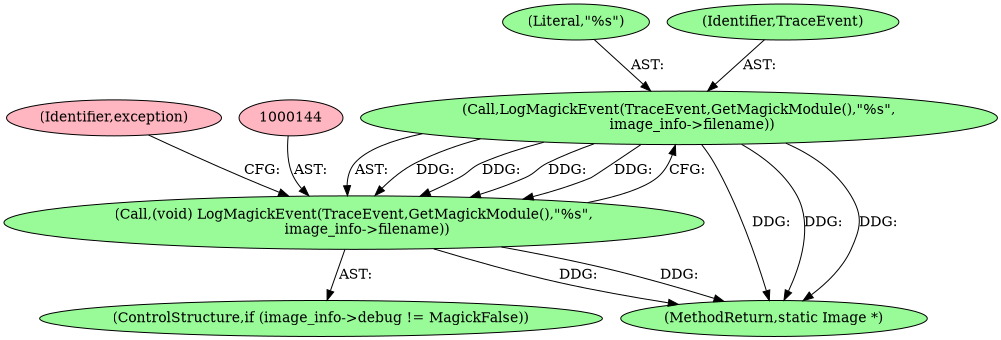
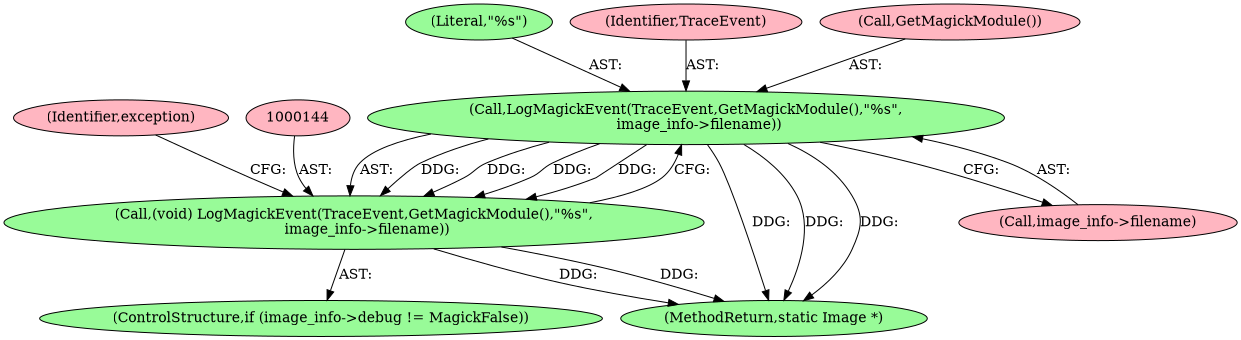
node "(Identifier,TraceEvent)": fillcolor palegreen -> lightpink
node "(Call,GetMagickModule())": added
node "(Call,image_info->filename)": added
